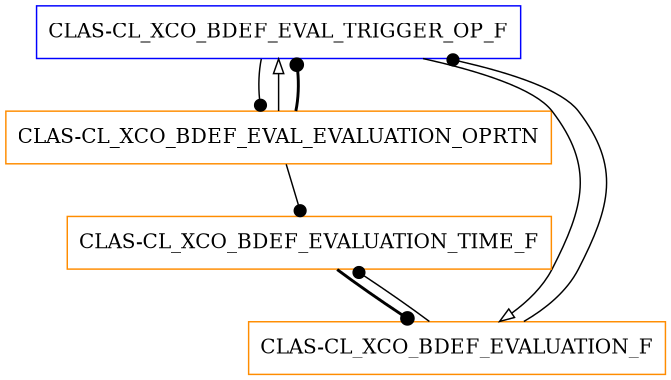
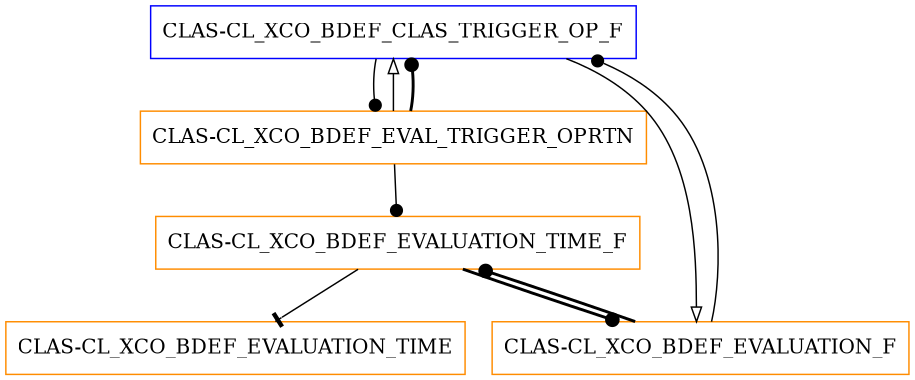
node "CLAS-CL_XCO_BDEF_EVAL_TRIGGER_OP_F": label "CLAS-CL_XCO_BDEF_EVAL_TRIGGER_OP_F" -> "CLAS-CL_XCO_BDEF_CLAS_TRIGGER_OP_F"
node "CLAS-CL_XCO_BDEF_EVAL_EVALUATION_OPRTN": label "CLAS-CL_XCO_BDEF_EVAL_EVALUATION_OPRTN" -> "CLAS-CL_XCO_BDEF_EVAL_TRIGGER_OPRTN"
edge "CLAS-CL_XCO_BDEF_EVALUATION_F" -> "CLAS-CL_XCO_BDEF_EVALUATION_TIME_F": style solid -> bold
node "CLAS-CL_XCO_BDEF_EVALUATION_TIME": added
